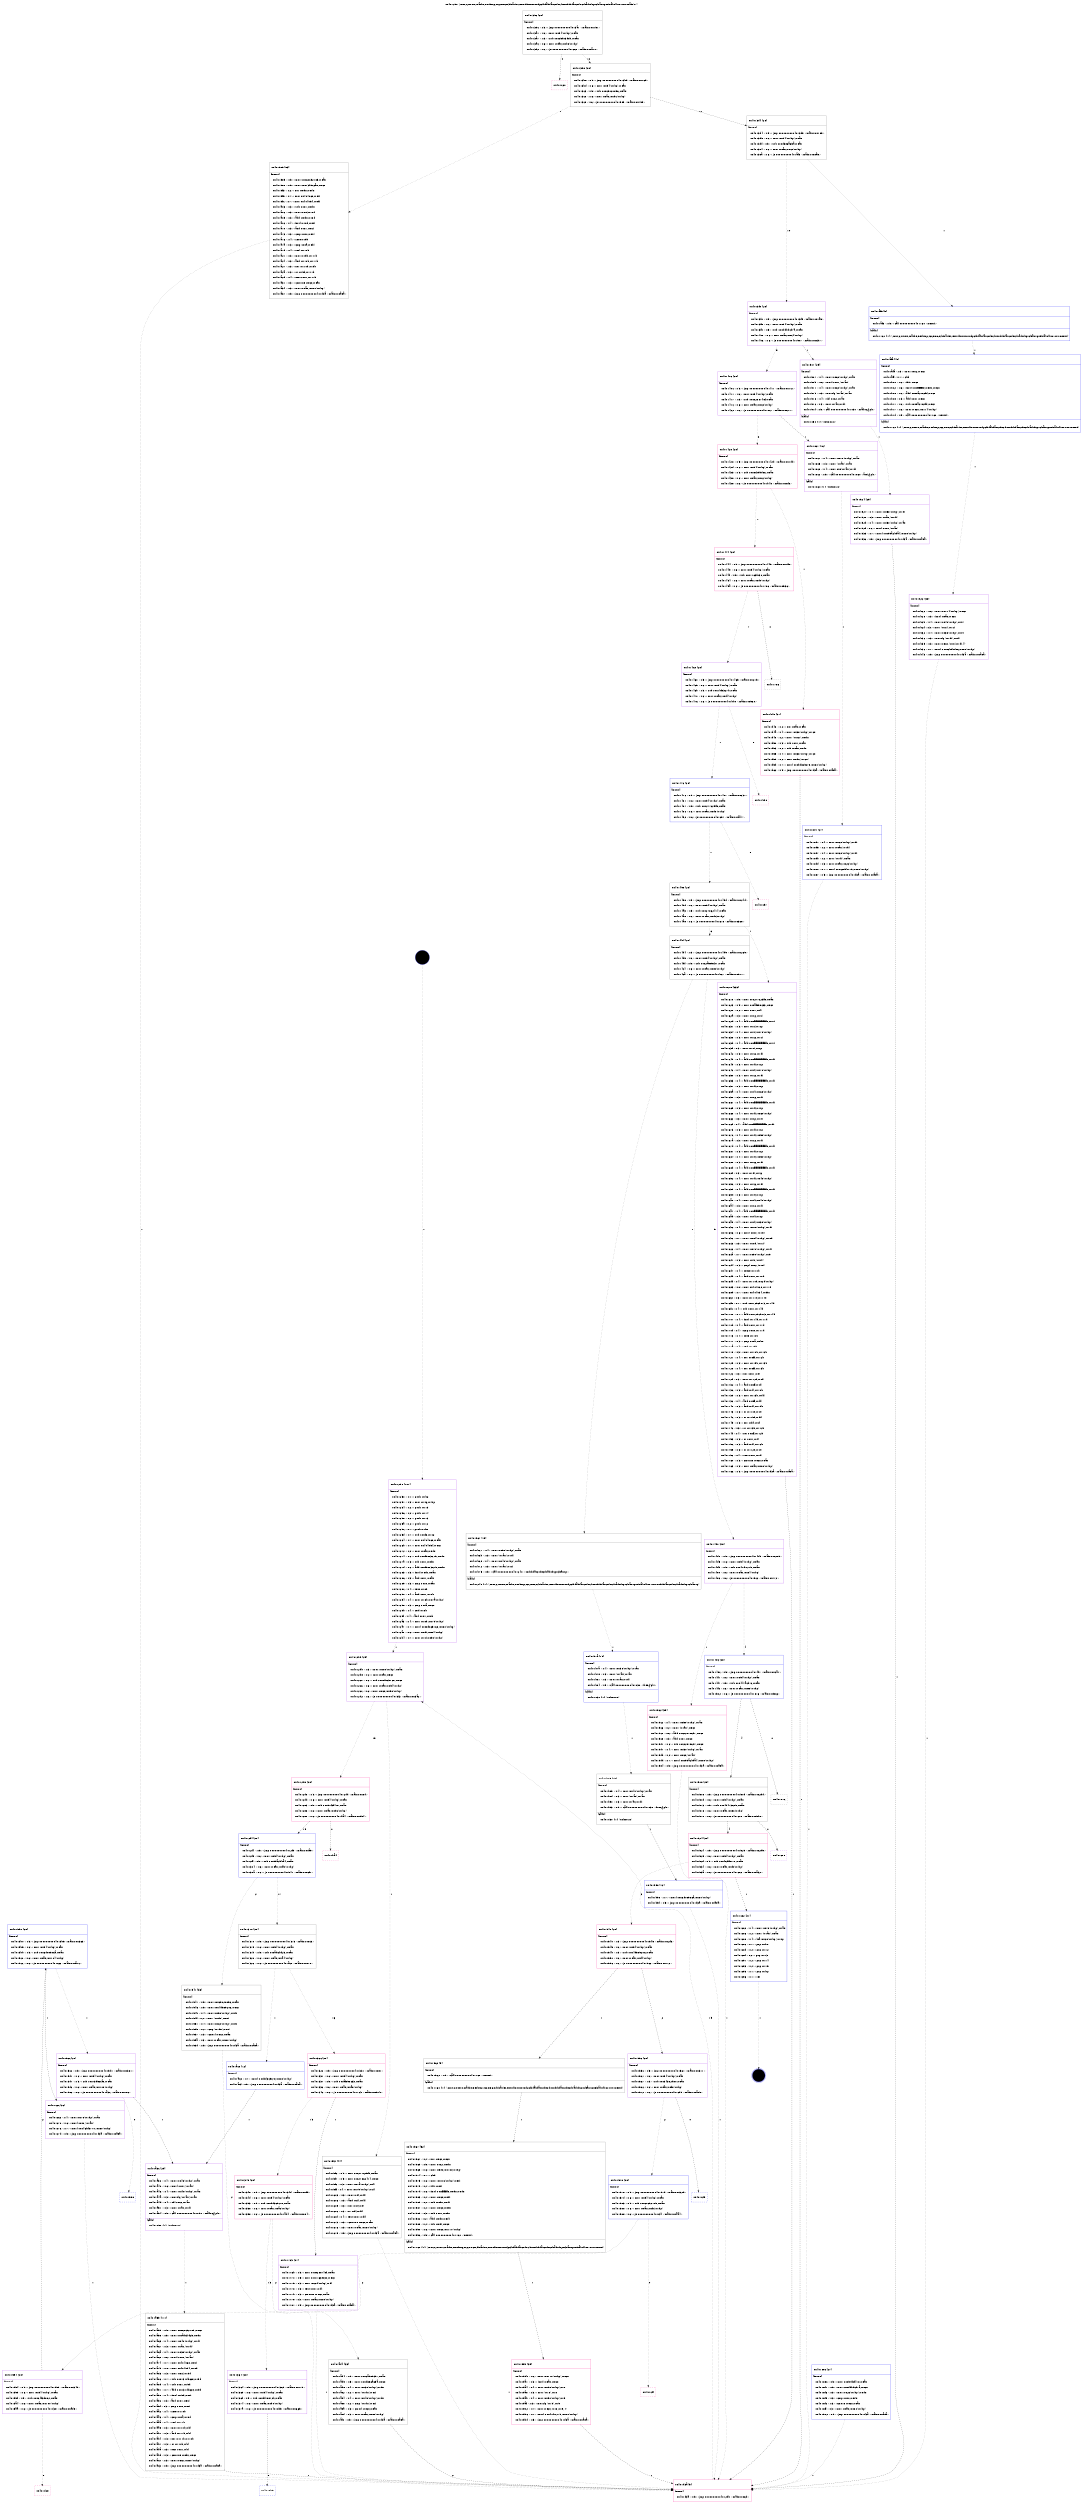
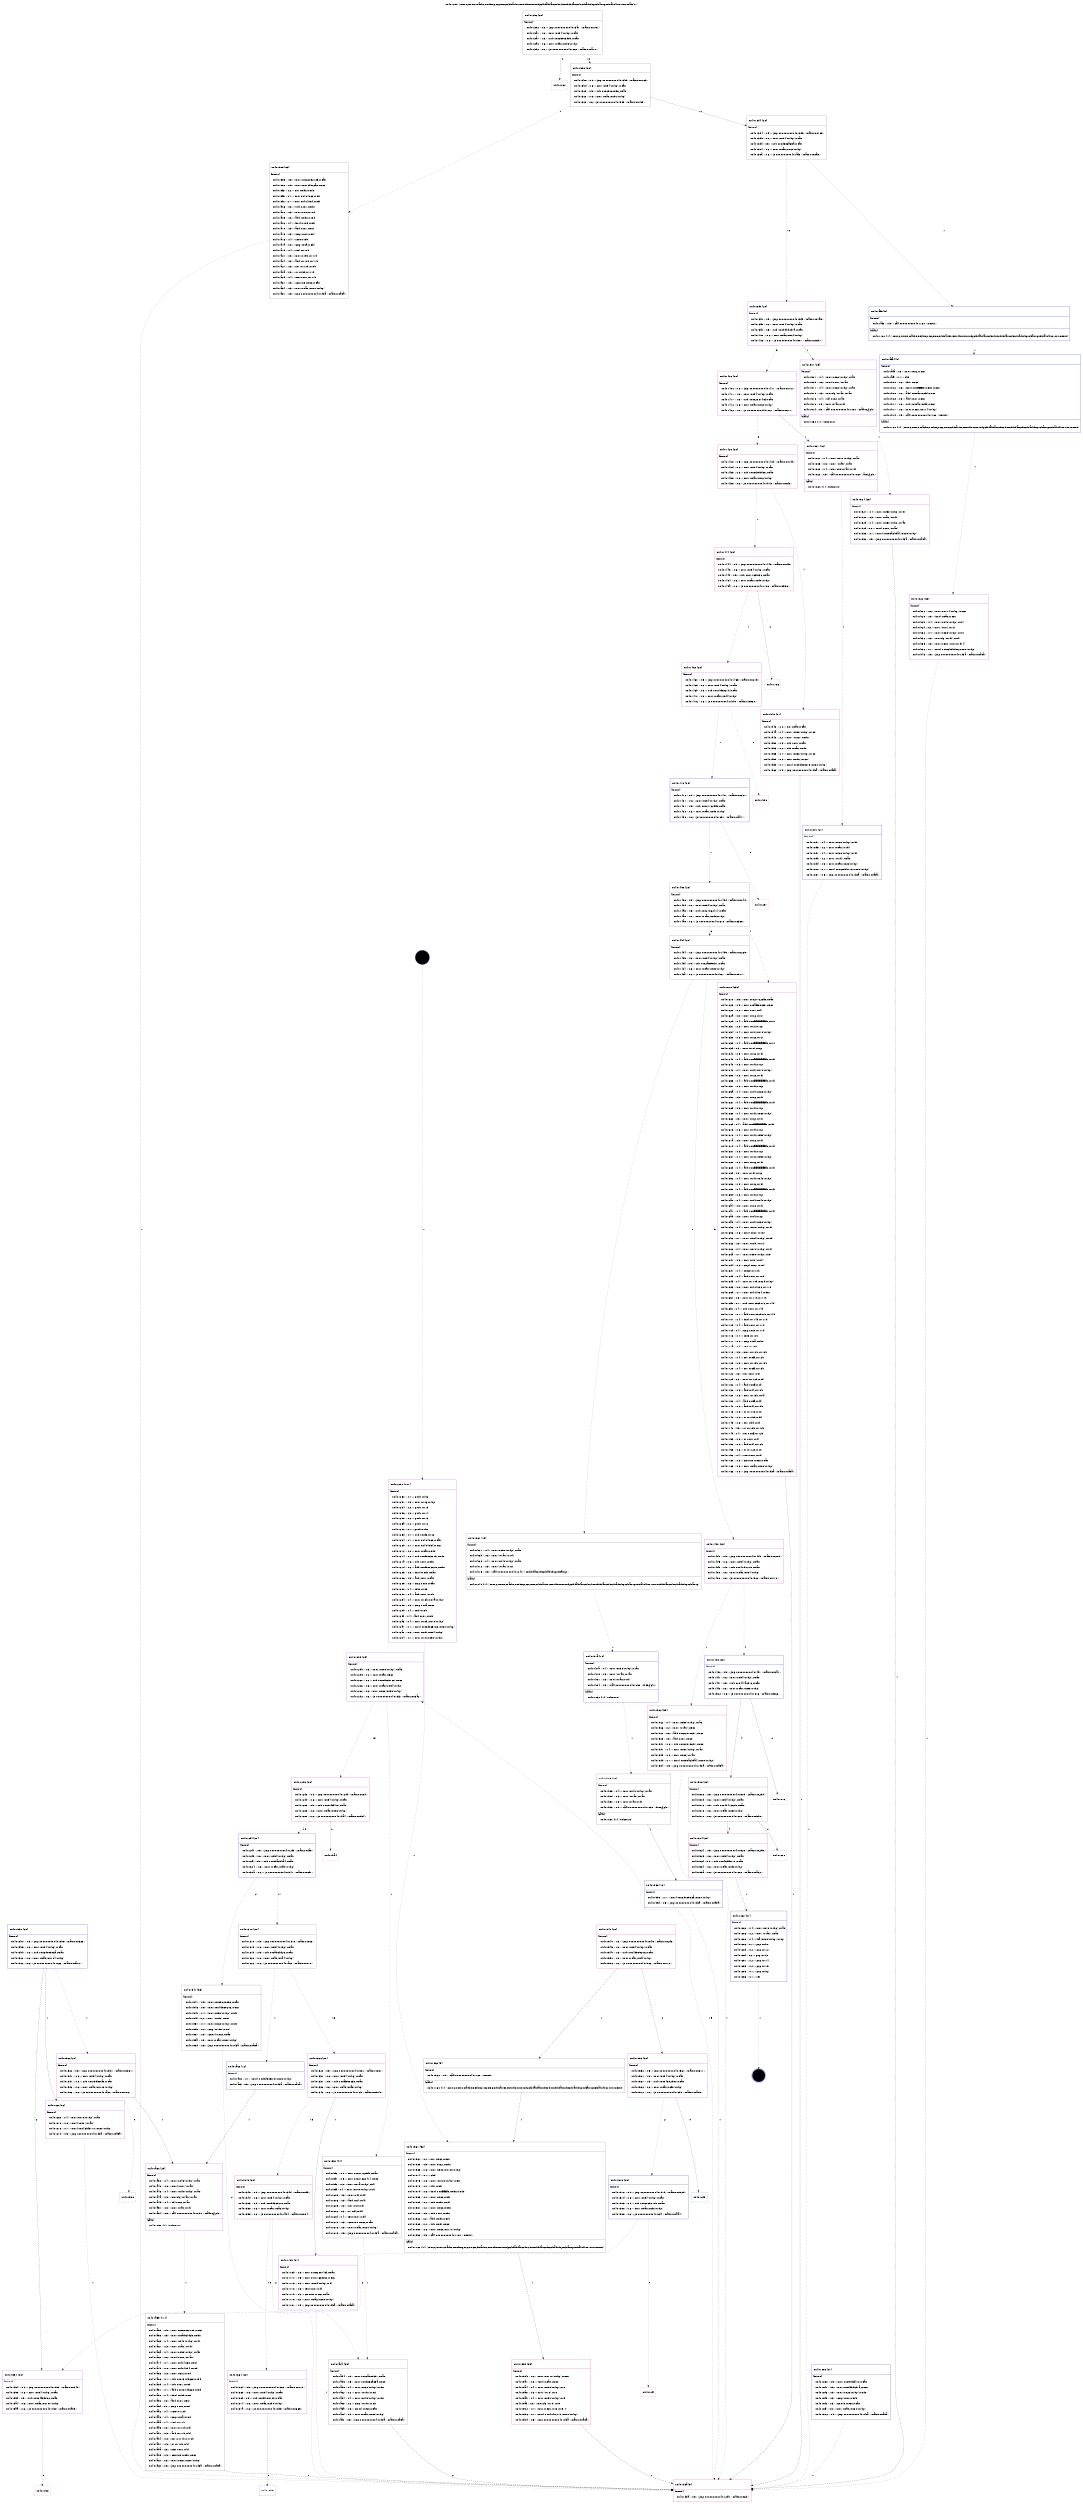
edge "0x401250 [107]" -> "0x4012bb [29]": now "0x401250 [107]" -> "0x401967 [52]"
edge "0x401524 [28]" -> "0x401540 [28]": removed, label "3"
edge "0x401594 [28]" -> "0x4015b0 [28]": reversed
edge "0x4015f2 [44]" -> "0x401d3a [5]": now "0x4015f2 [44]" -> "0x401ad4 [33]"
